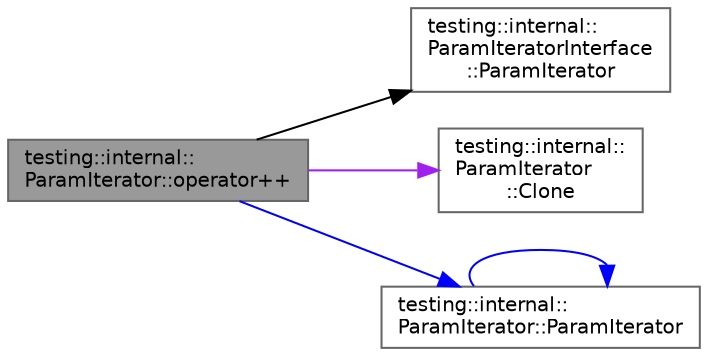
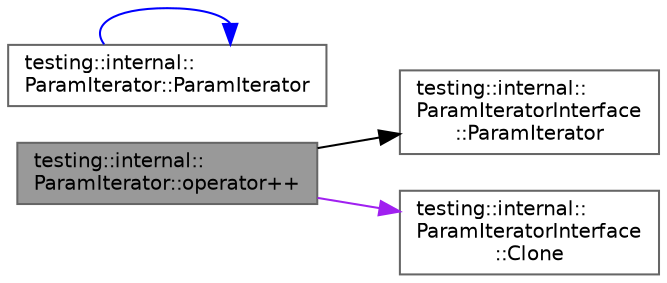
node "testing::internal:: ParamIterator ::Clone": label "testing::internal:: ParamIterator ::Clone" -> "testing::internal:: ParamIteratorInterface ::Clone"
edge "testing::internal:: ParamIterator::operator++" -> "testing::internal:: ParamIterator::ParamIterator": removed
